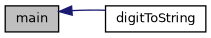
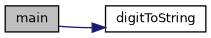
edge "digitToString" -> "main": reversed
